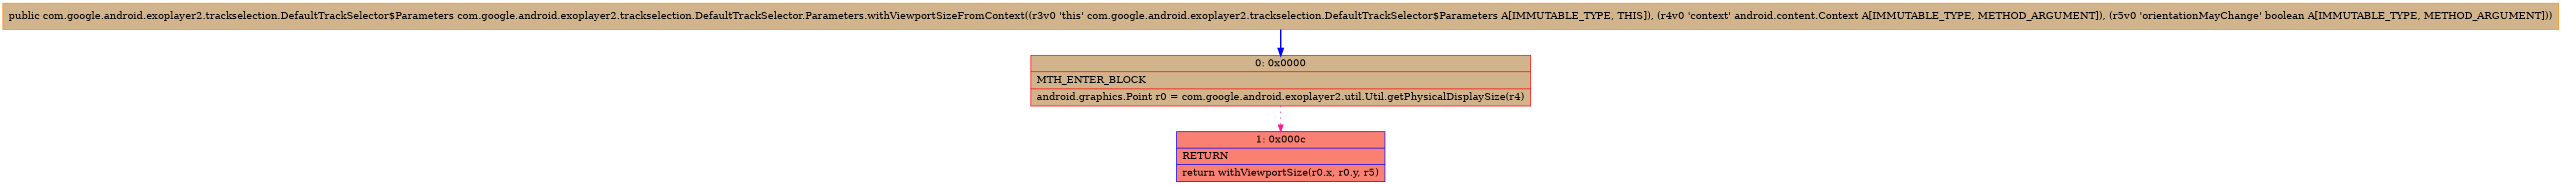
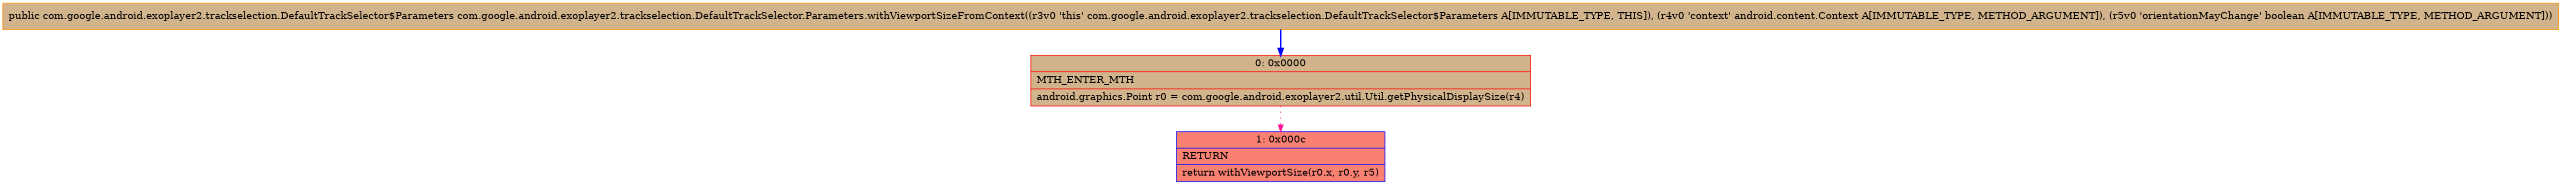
node "0: 0x0000": text "MTH_ENTER_BLOCK" -> "MTH_ENTER_MTH"
